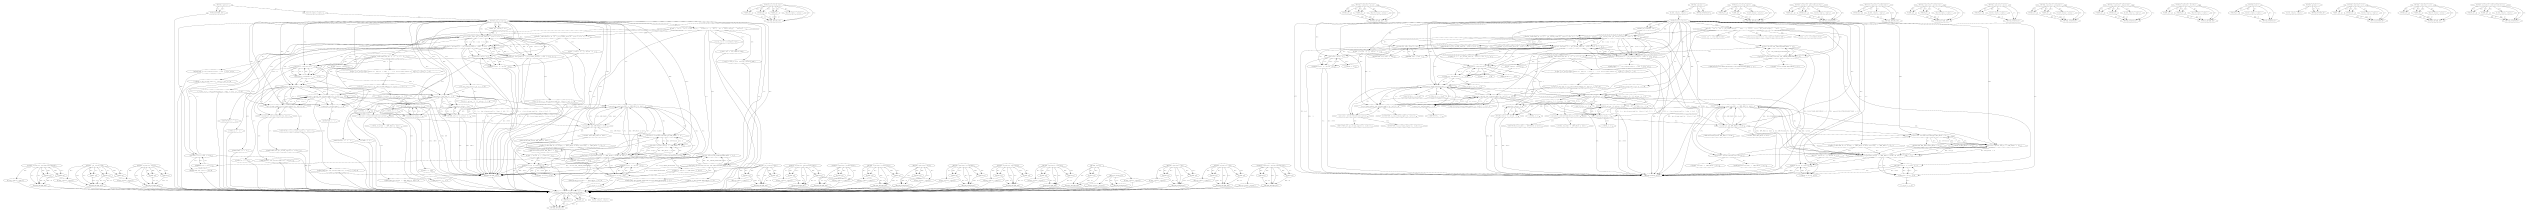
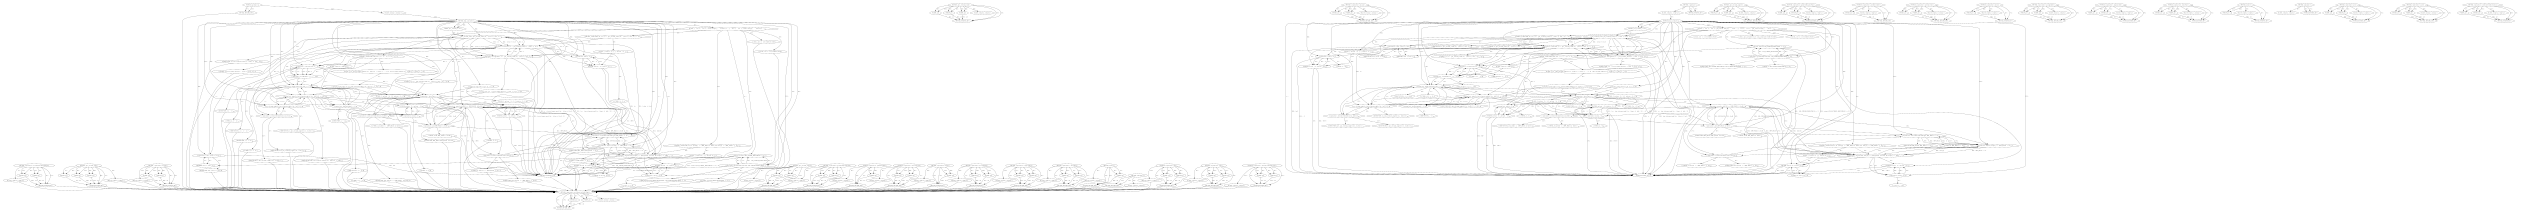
node "<(LOCAL,uchar[2] buf: uchar[2])<SUB>5</SUB>>": removed
